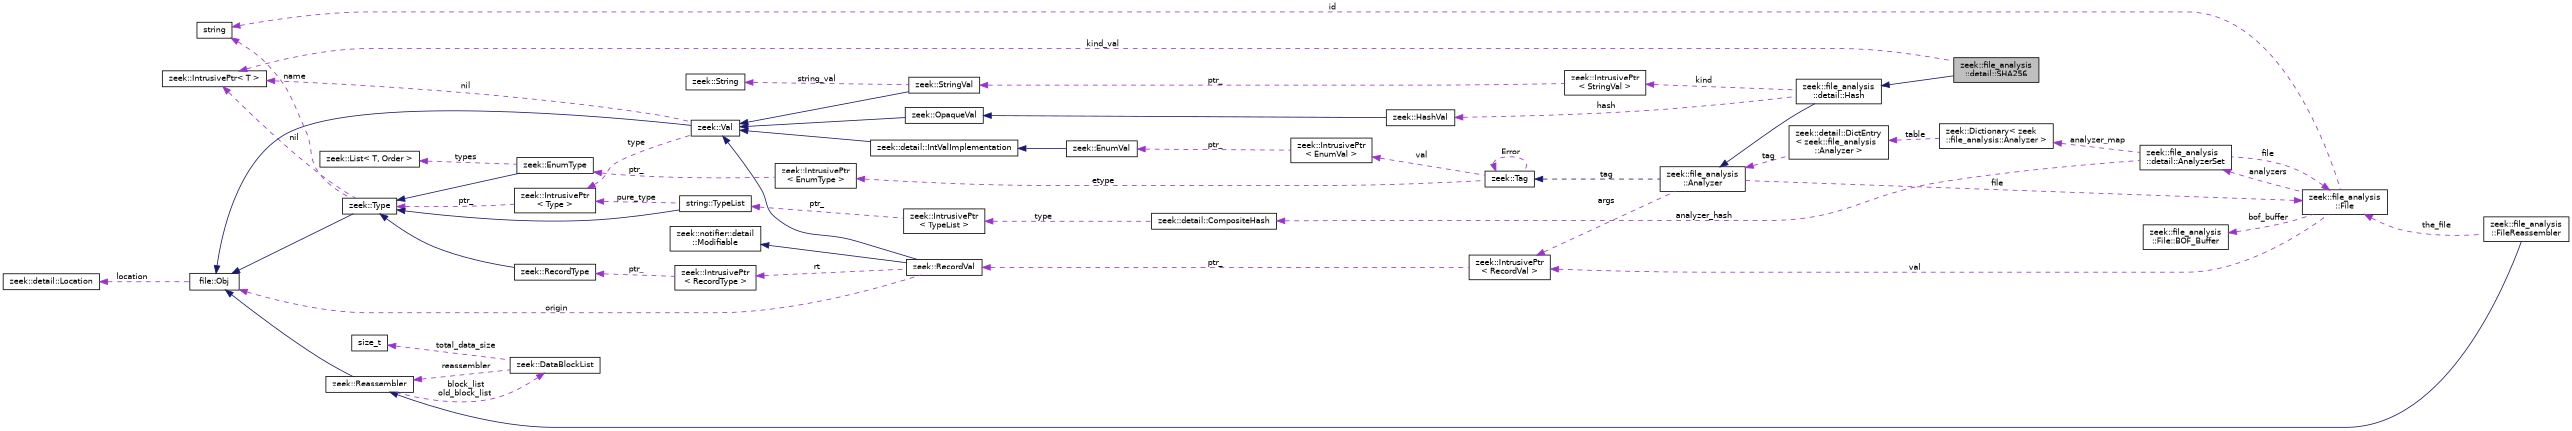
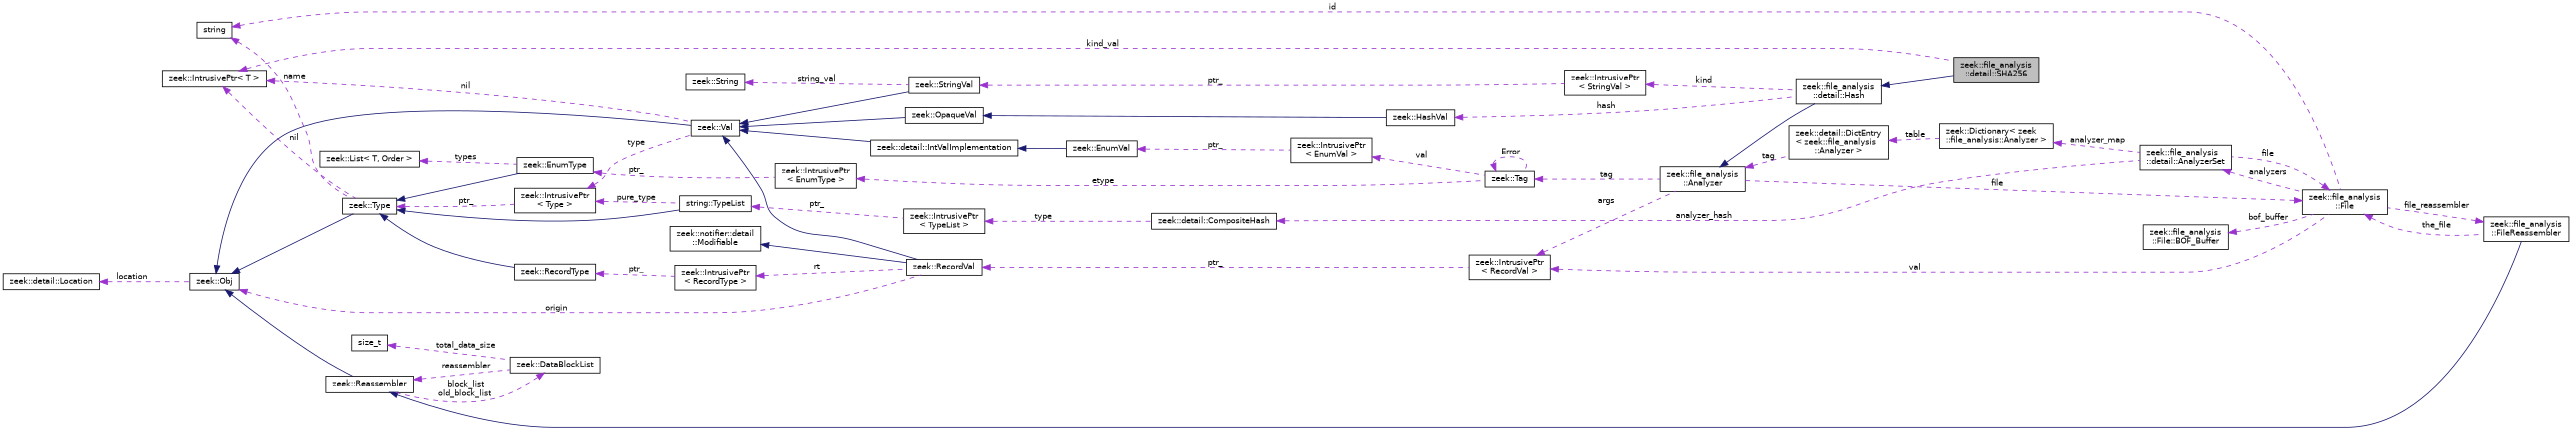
edge "zeek::file_analysis ::Analyzer" -> "zeek::Tag": color midnightblue -> darkorchid3
edge "zeek::file_analysis ::File" -> "zeek::file_analysis ::FileReassembler": added, label "file_reassembler"
node "file::Obj": label "file::Obj" -> "zeek::Obj"
